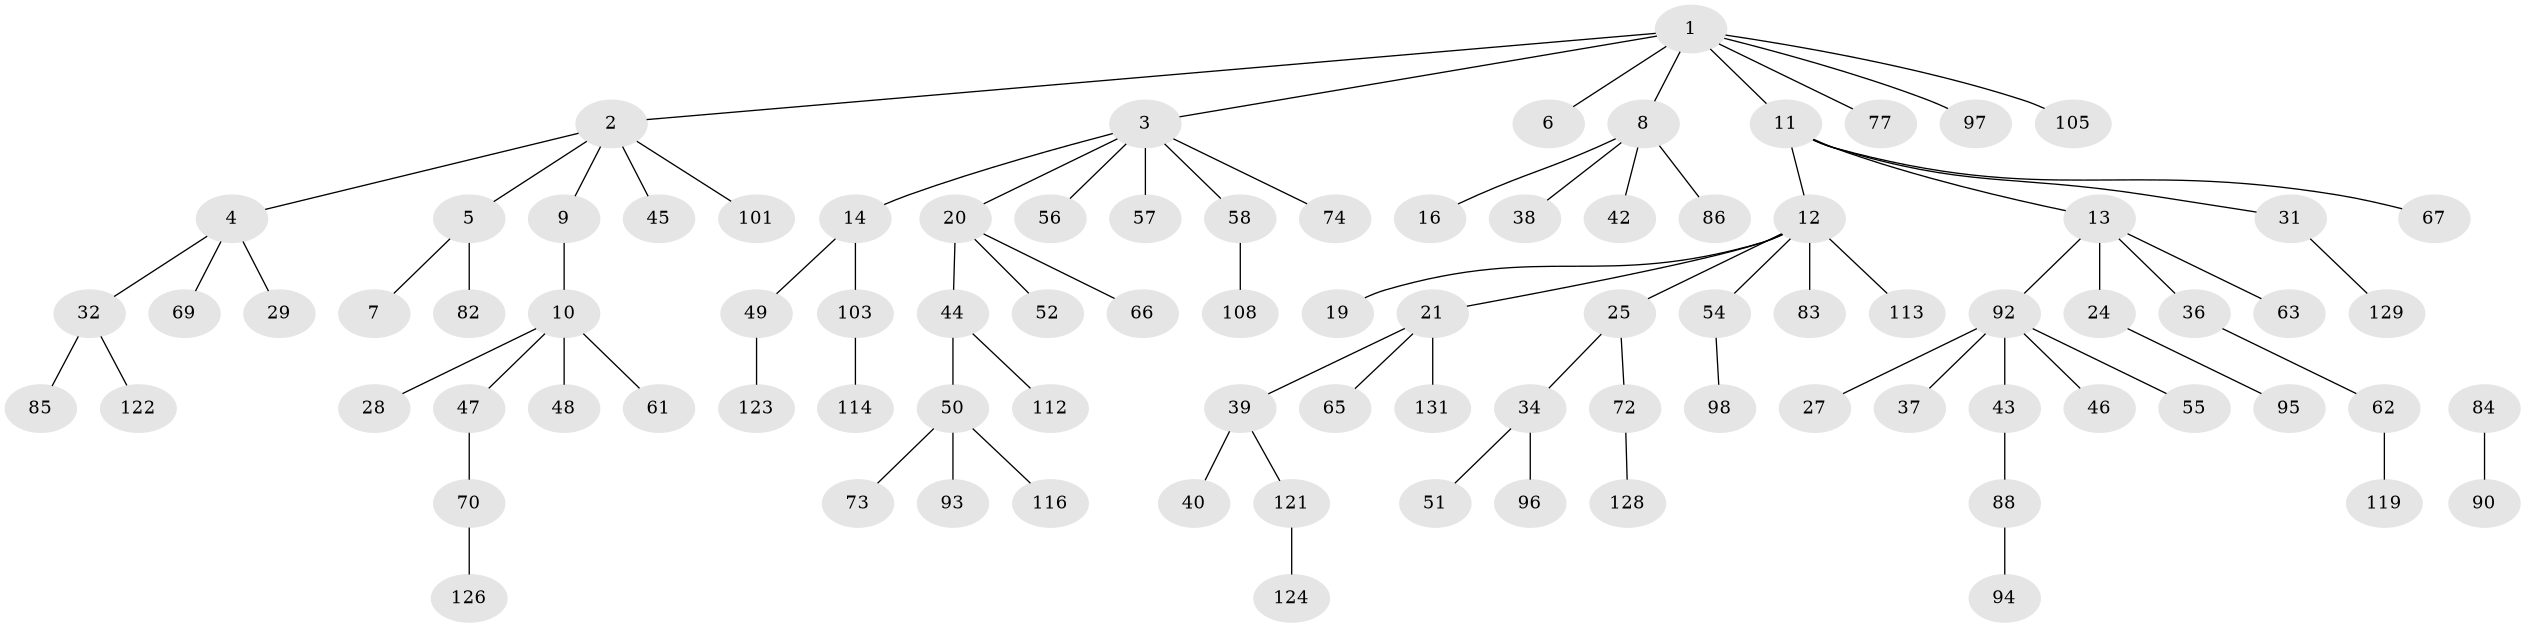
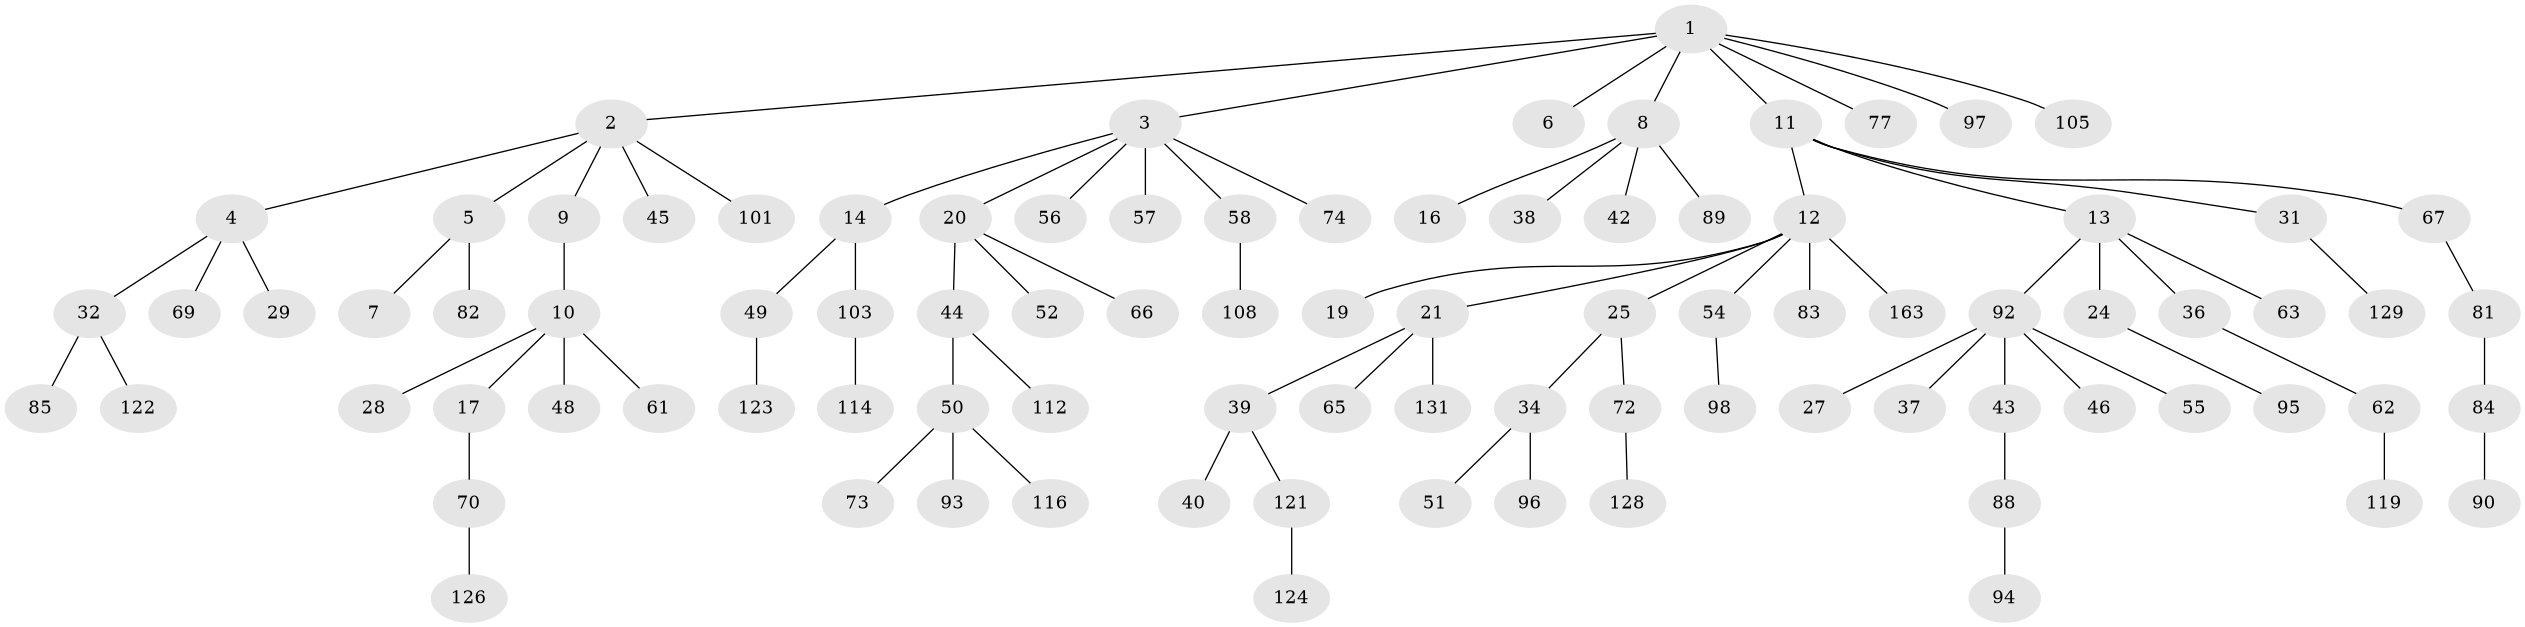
node "86": label "86" -> "89"
node "113": label "113" -> "163"
node "81": added
node "47": label "47" -> "17"
